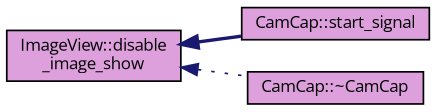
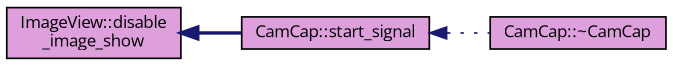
edge "CamCap::~CamCap" -> "ImageView::disable _image_show": now "CamCap::~CamCap" -> "CamCap::start_signal"
